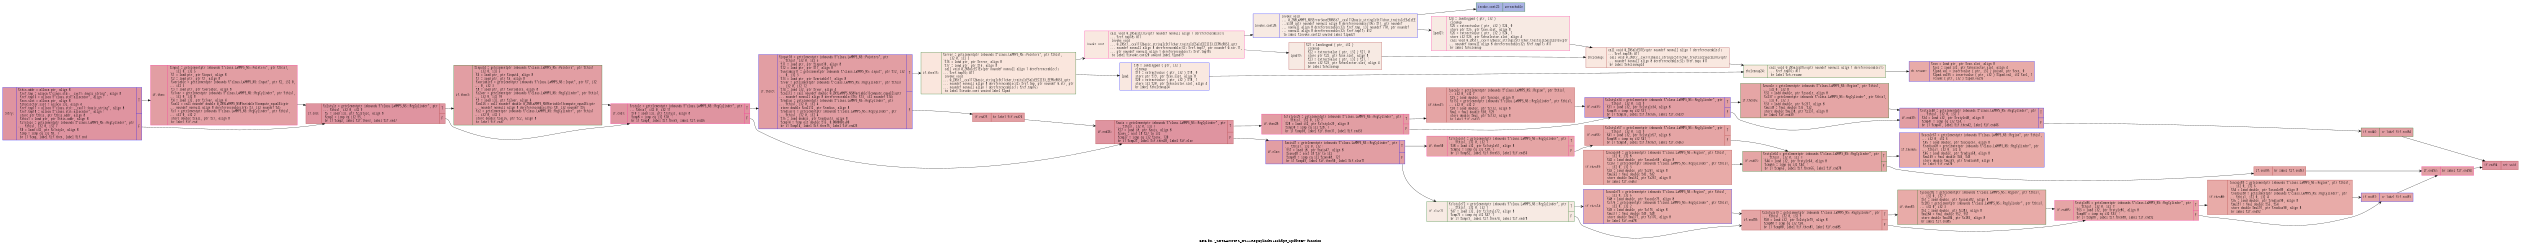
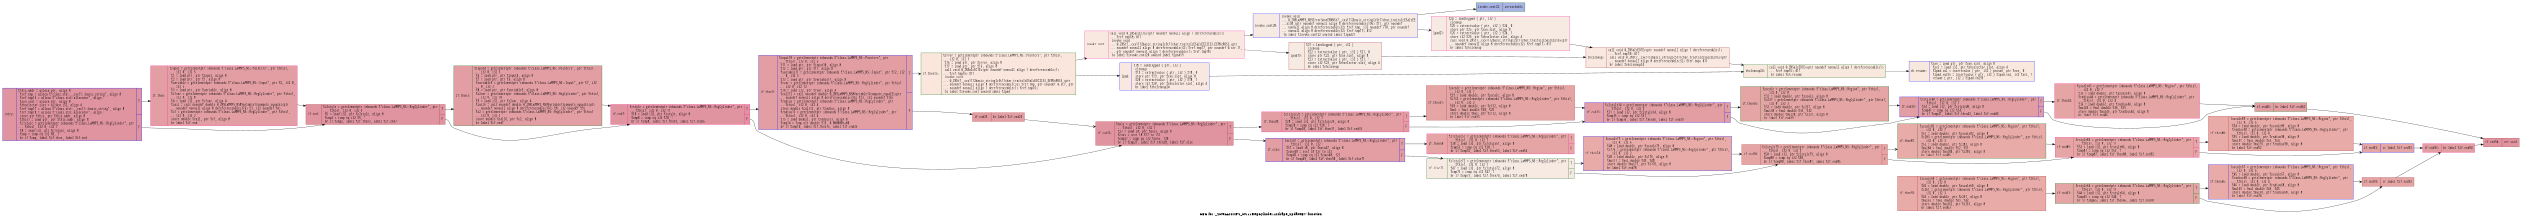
node "eh.resume:": fillcolor #cc403a70 -> #f2cab570
node "if.then42:": added
node "if.end56:": removed
edge "if.then66:" -> "if.end70:": added
